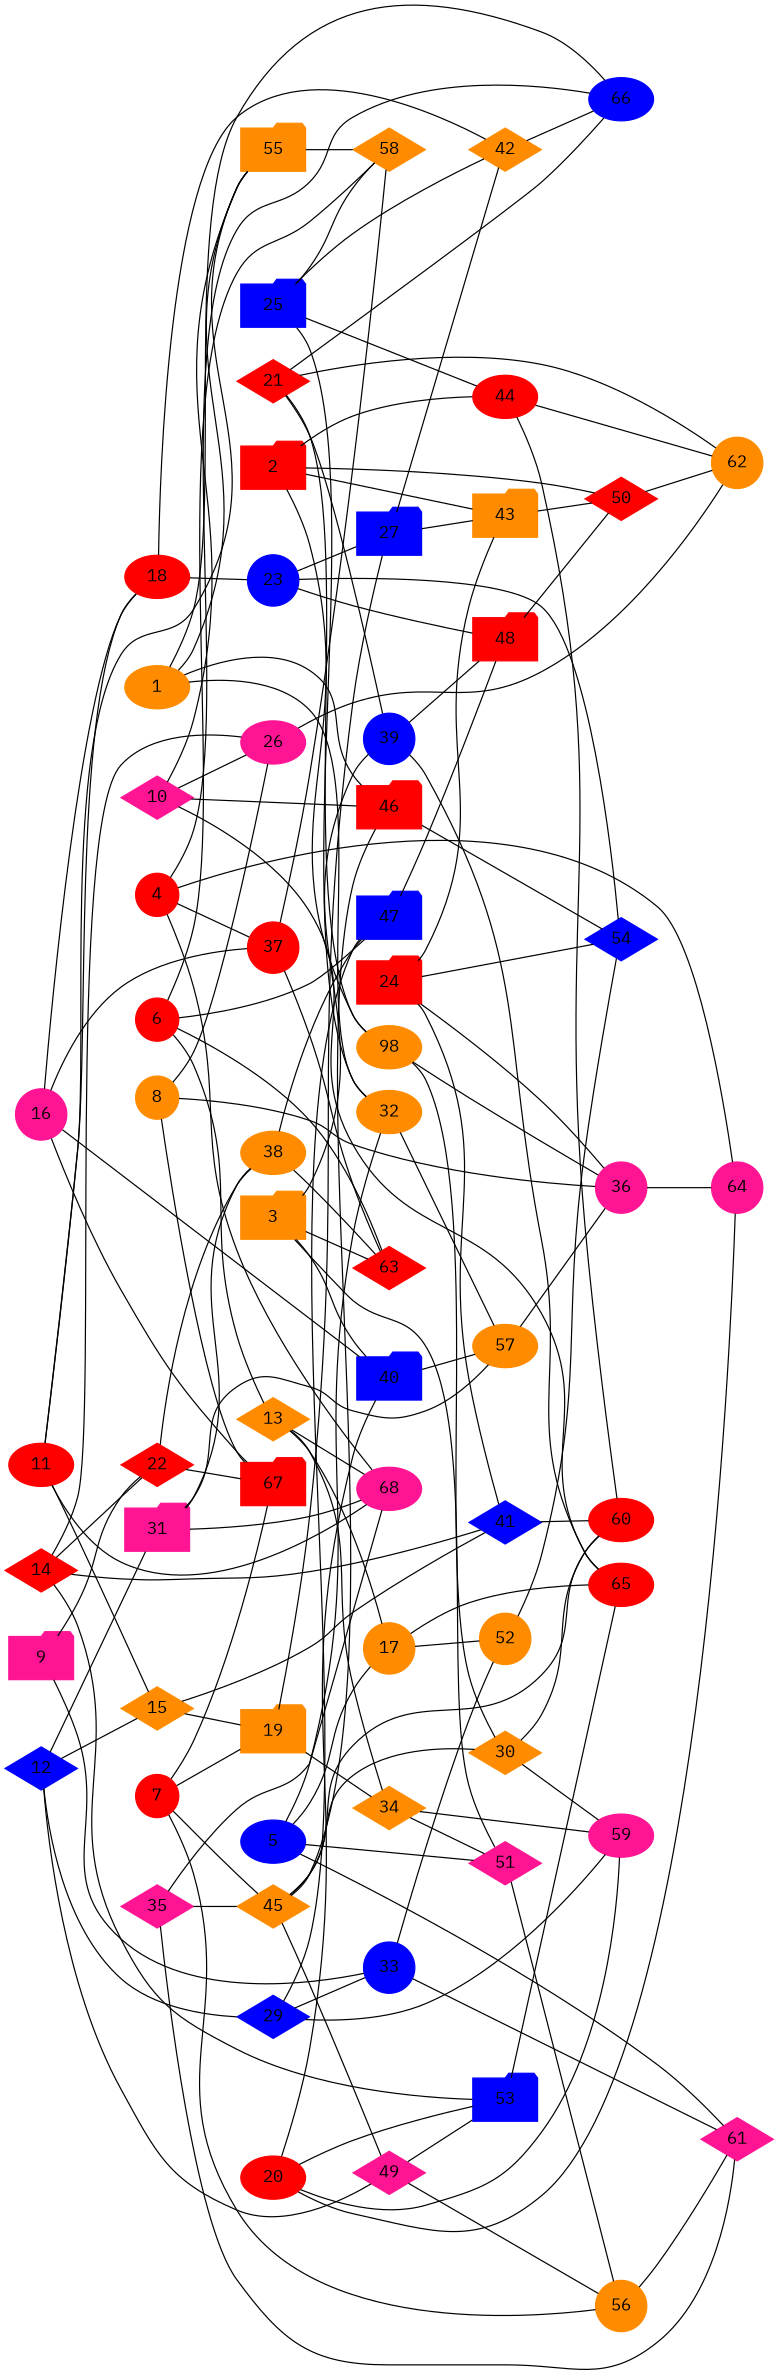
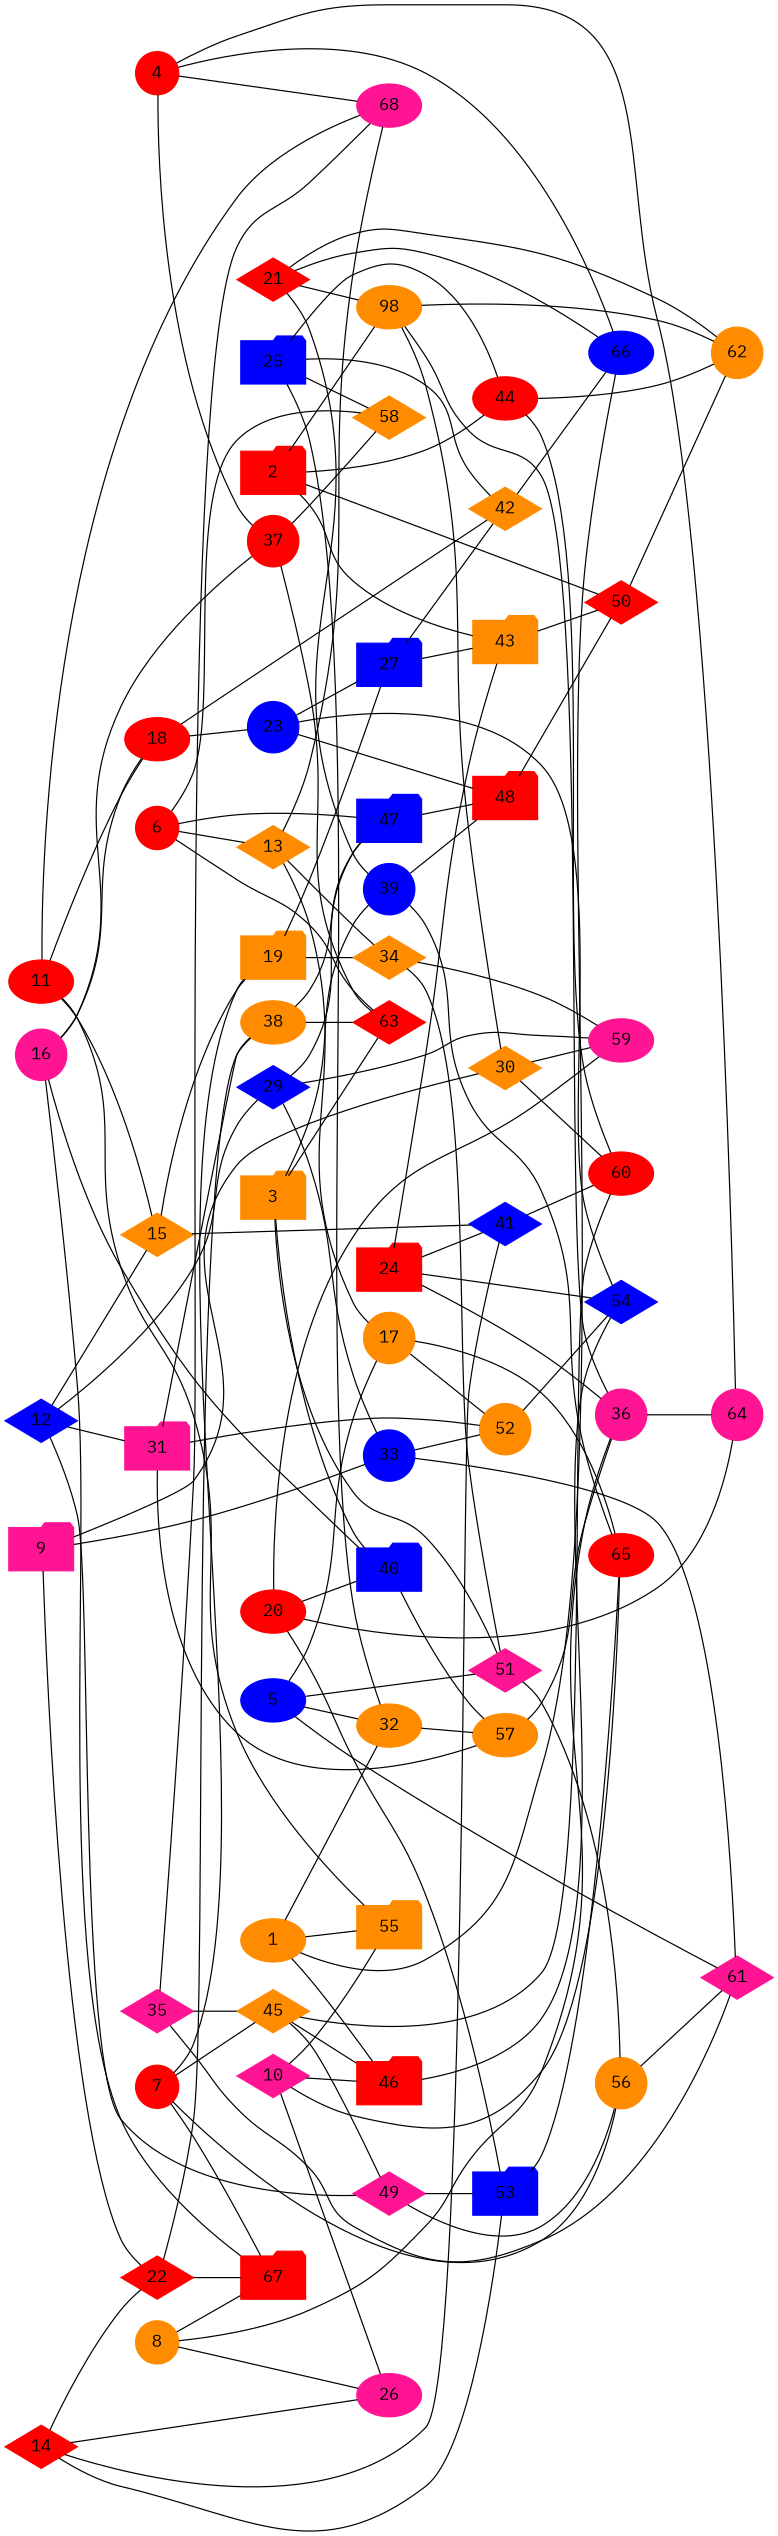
edge "55" -- "58": removed
edge "62" -- "26": now "62" -- "98"
edge "68" -- "31": now "52" -- "31"
edge "30" -- "45": now "30" -- "9"
